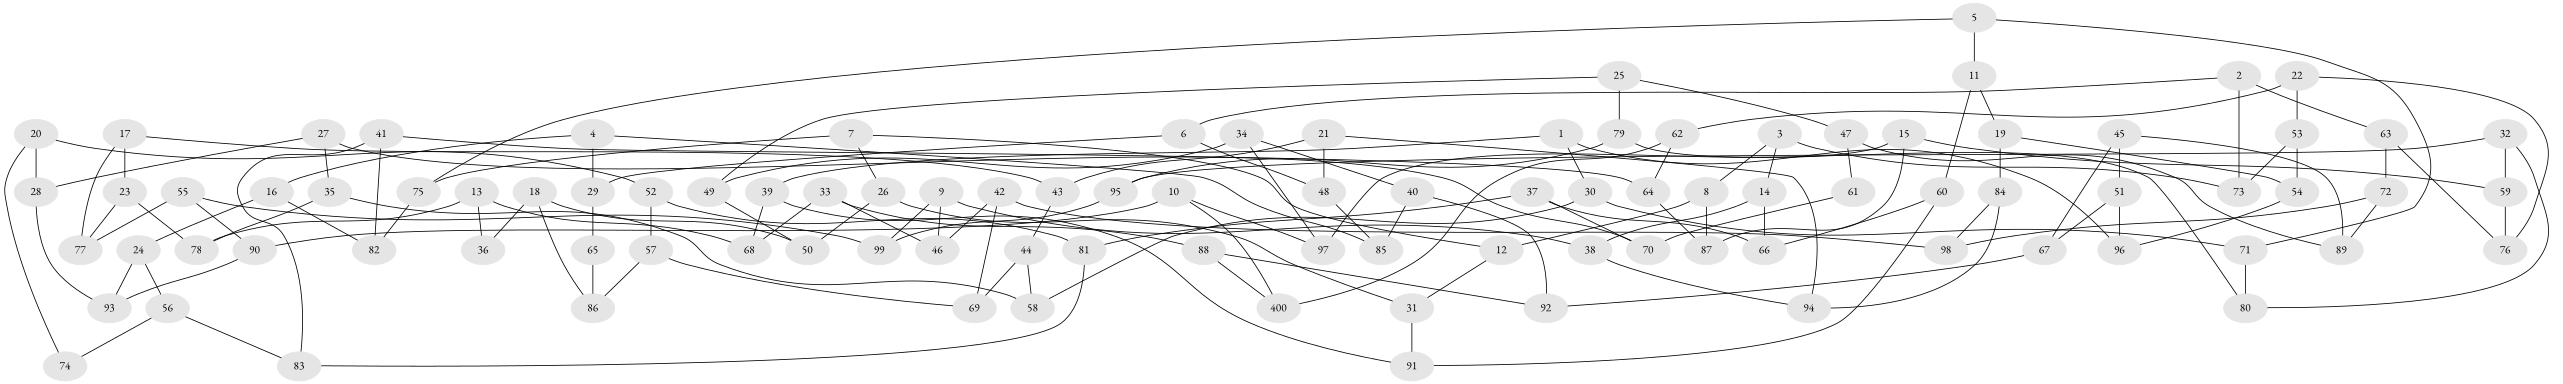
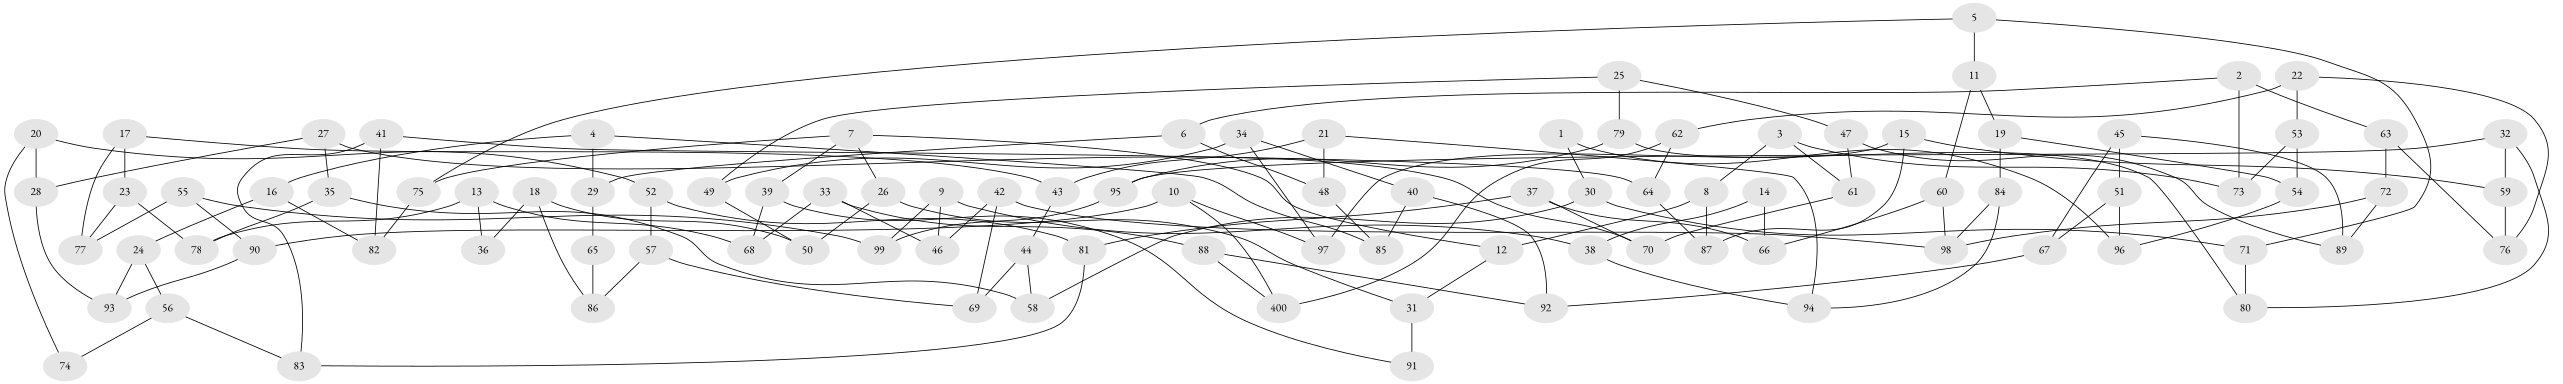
edge "1" -- "39": now "7" -- "39"
edge "3" -- "14": now "3" -- "61"
edge "60" -- "91": now "60" -- "98"
